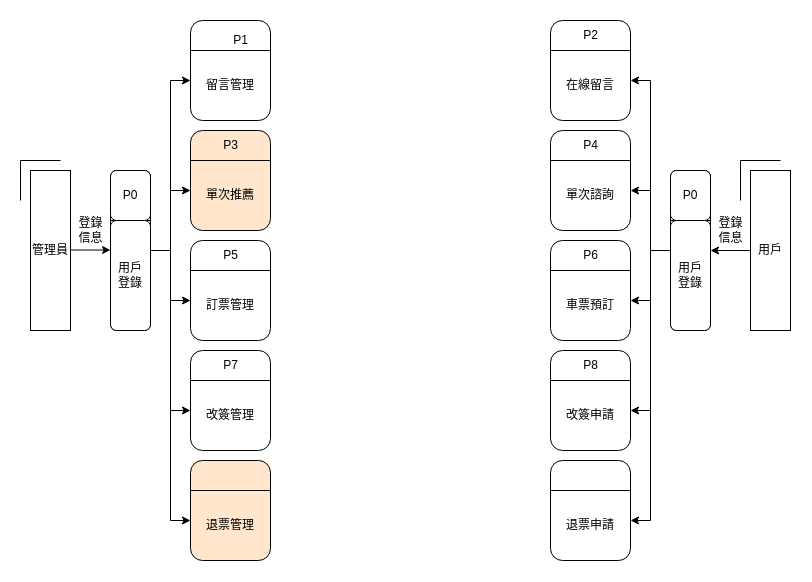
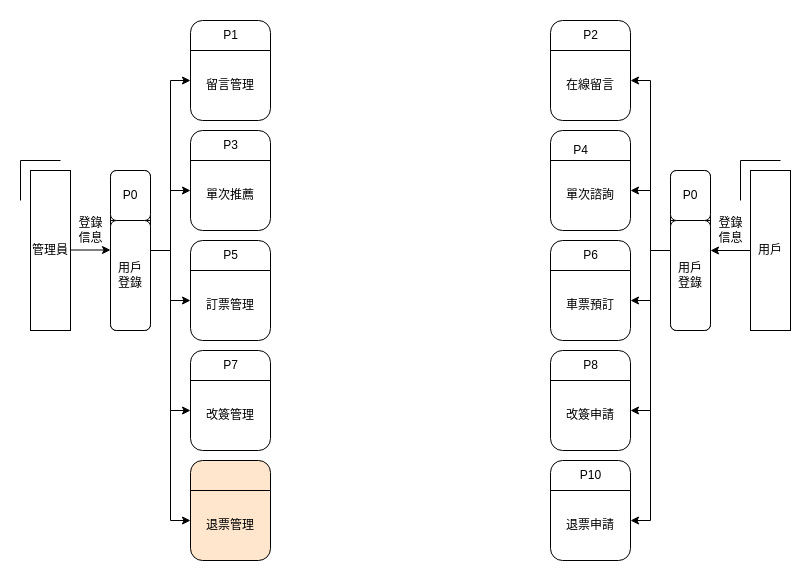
node "P1": moved (241, 41) -> (231, 36)
node "P4": moved (591, 146) -> (581, 151)
node "單次推薦": fillcolor #ffe6cc -> #ffffff
node "P10": added
